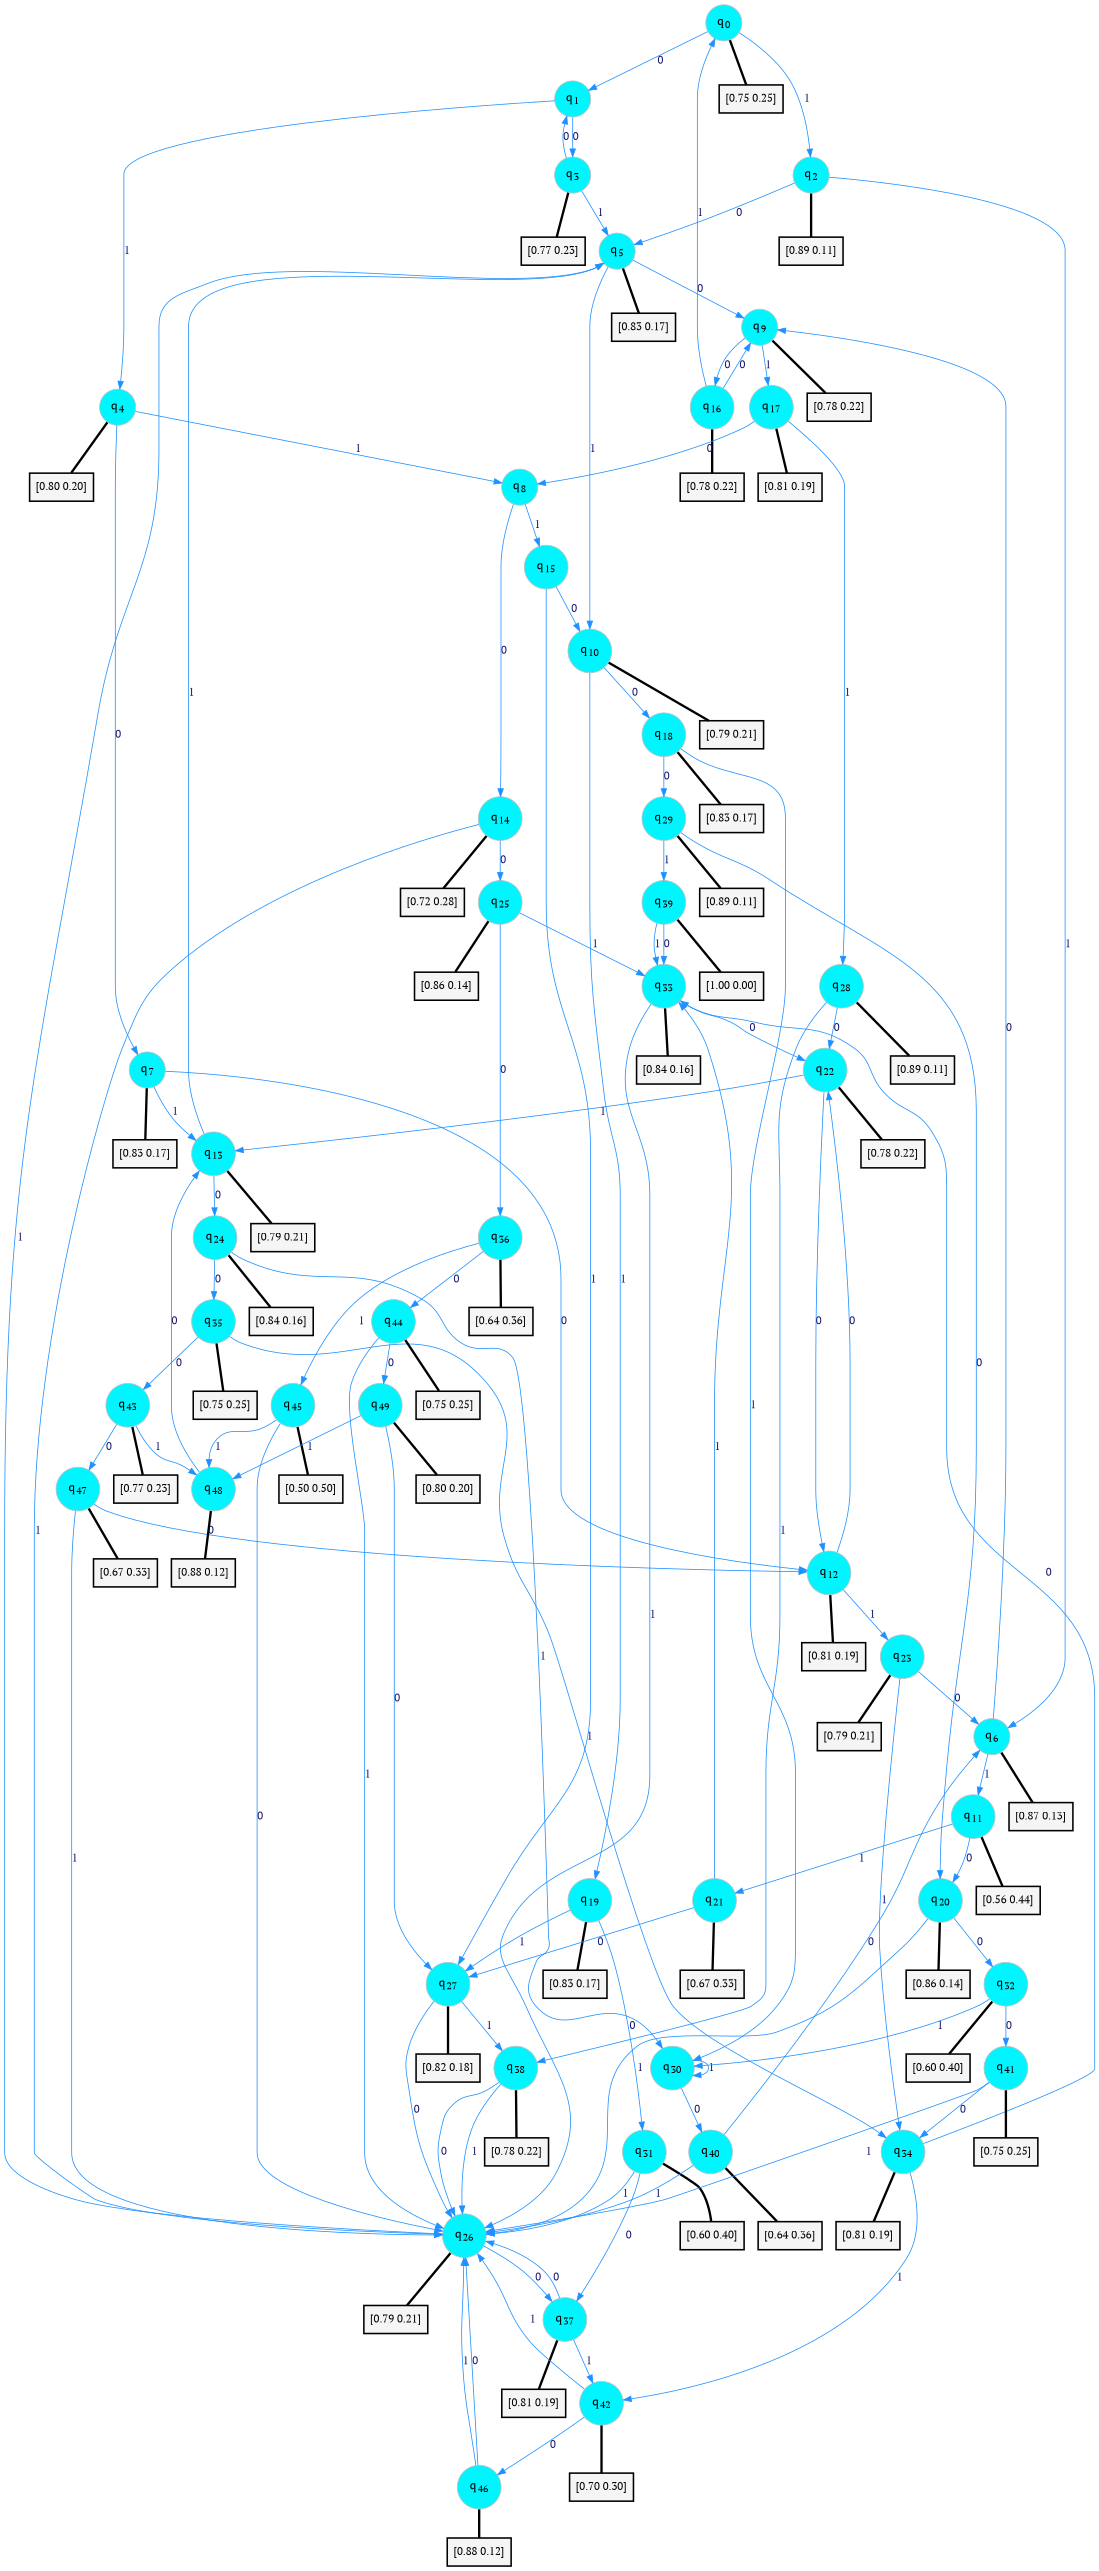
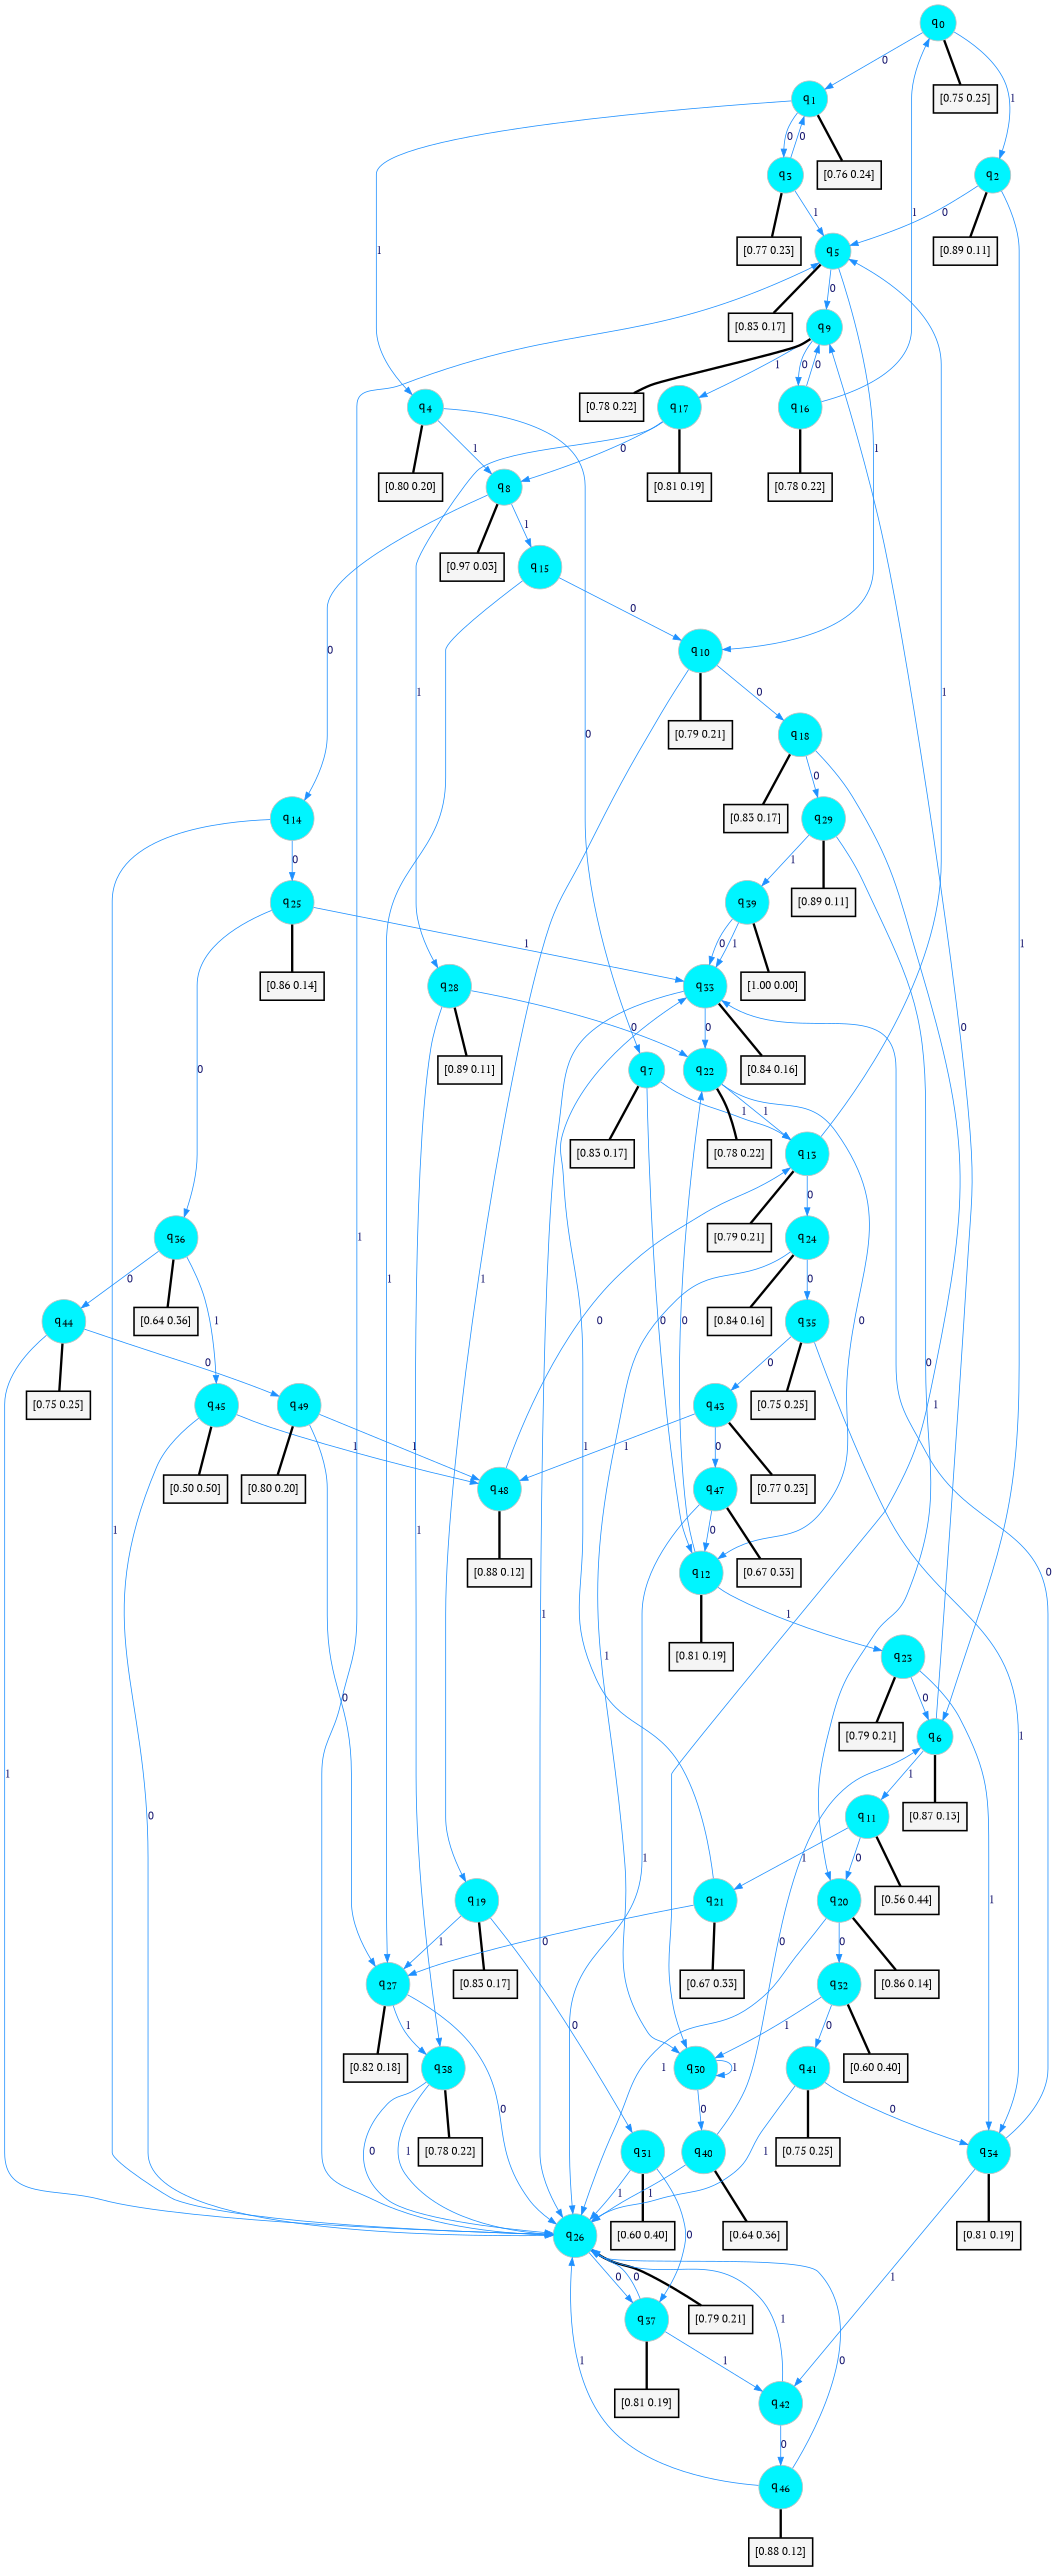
node "[0.76 0.24]": added
node "[0.97 0.03]": added
node "[0.72 0.28]": removed
node "[0.70 0.30]": removed
